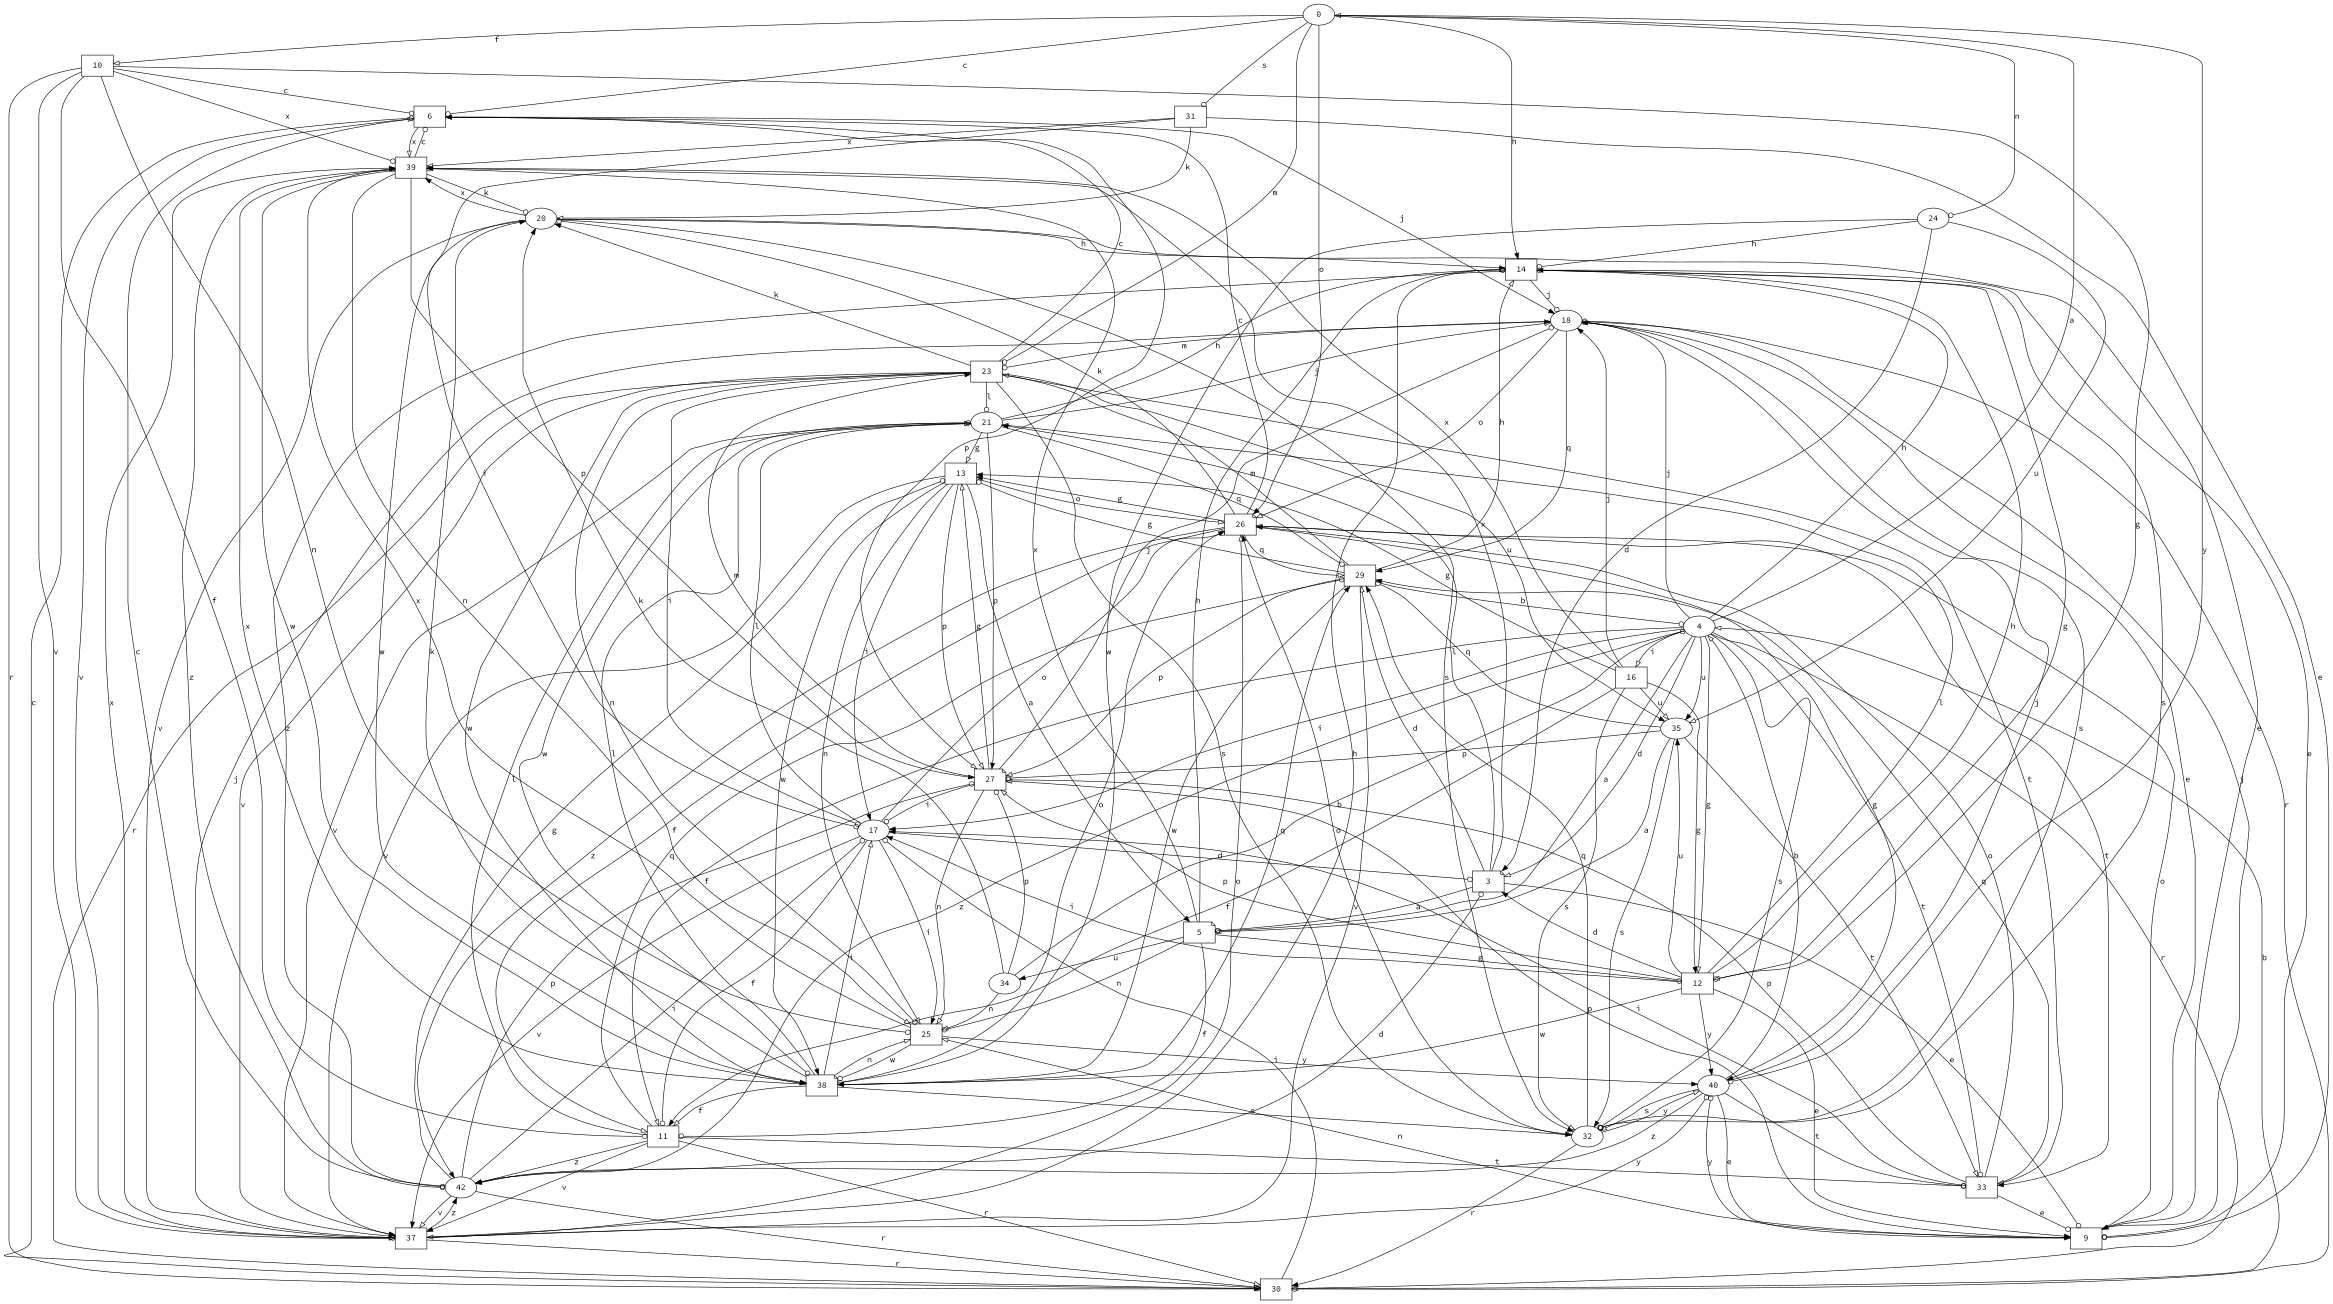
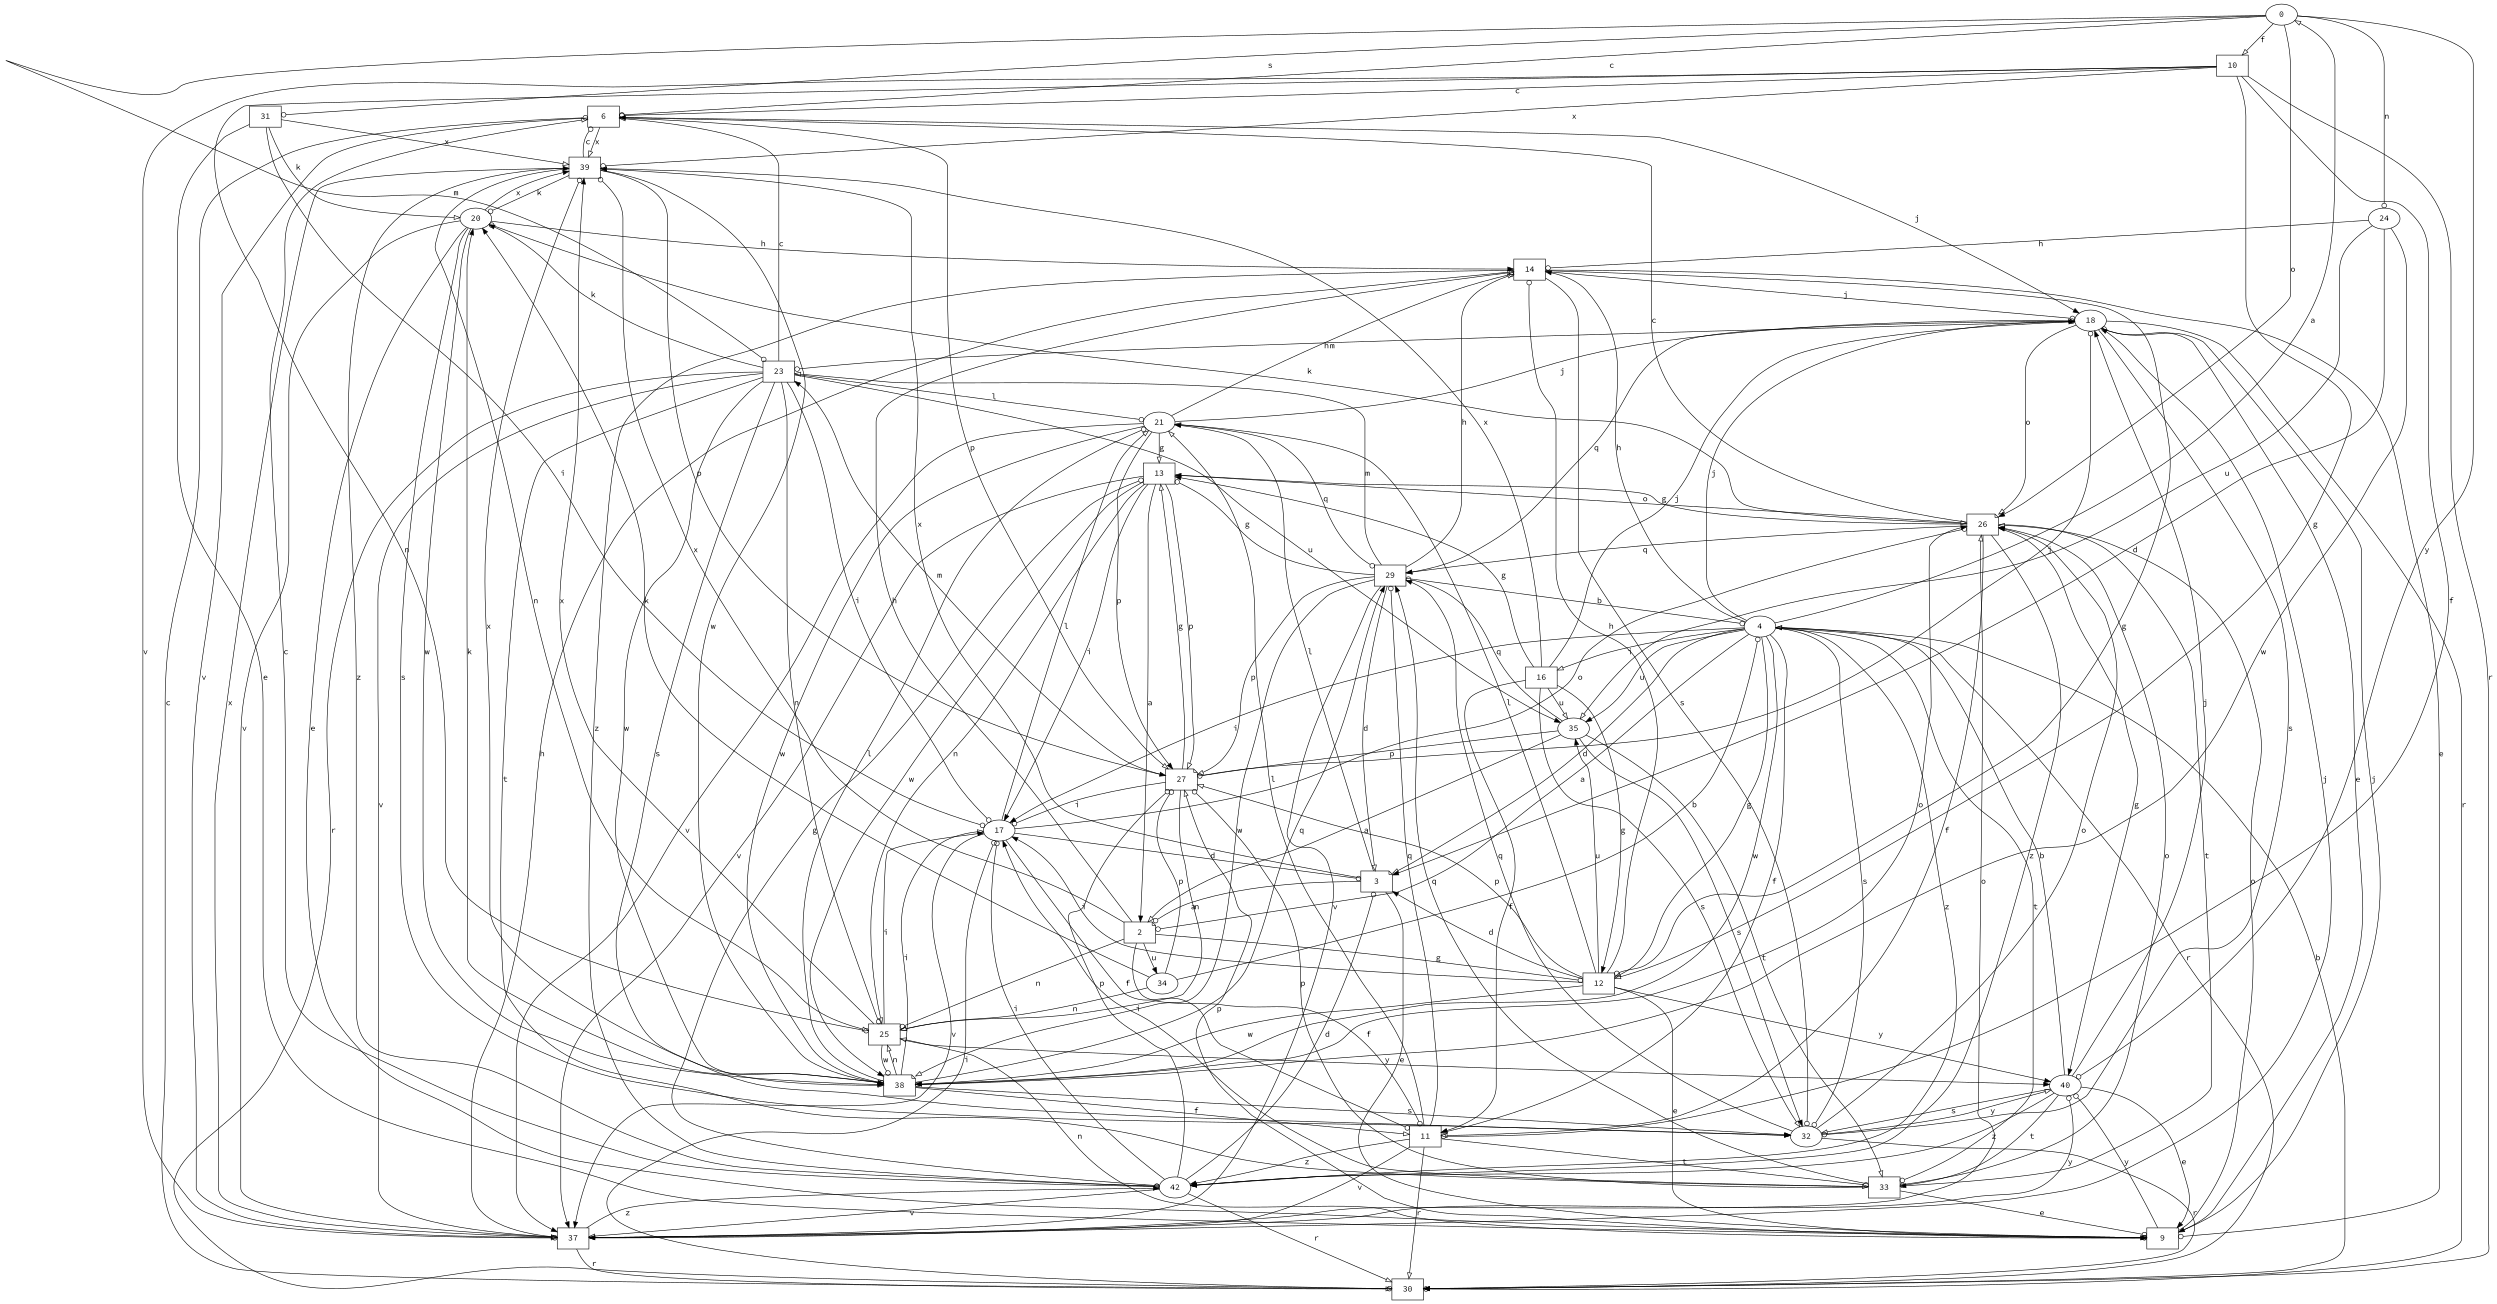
edge "0" -> "14": removed, label "h"
edge "3" -> "29": reversed
edge "17" -> "25": reversed
node "5": label "5" -> "2"
edge "4" -> "38": added, label "w"
